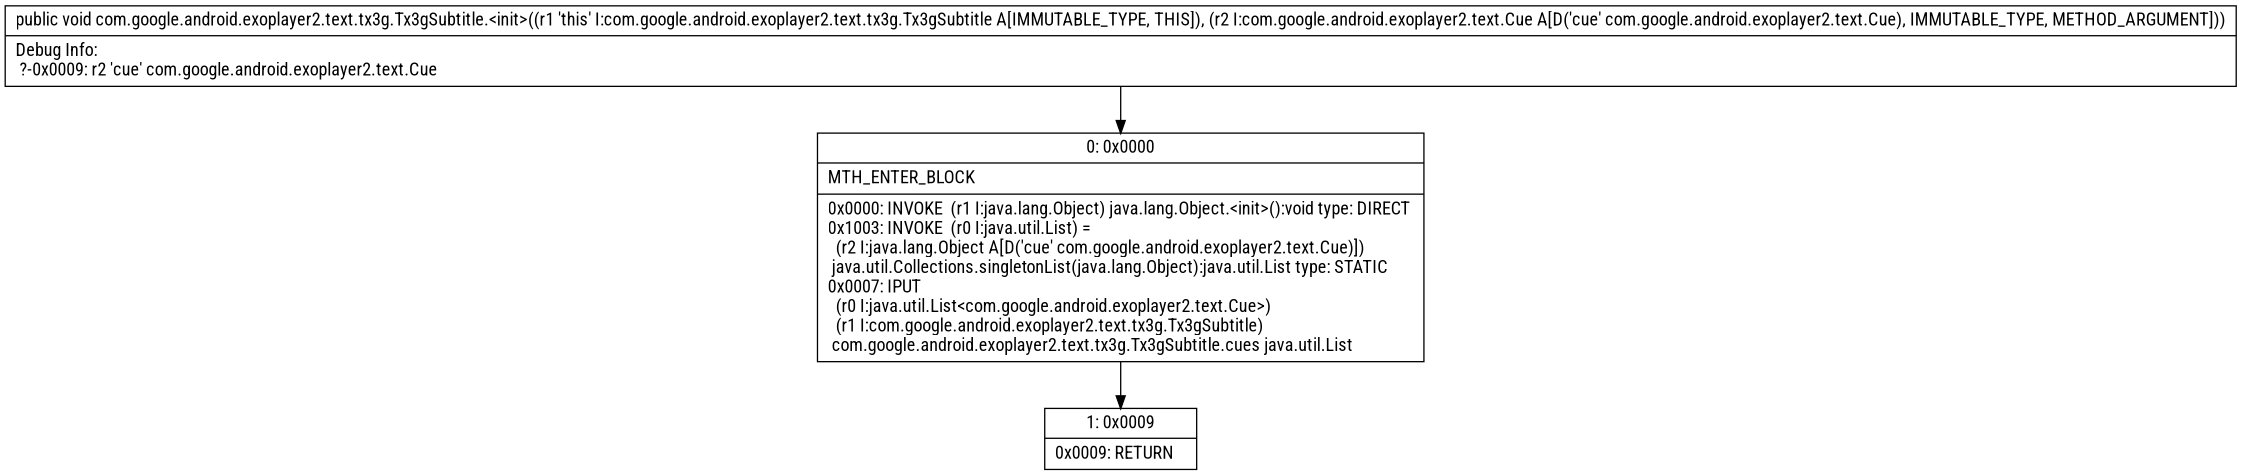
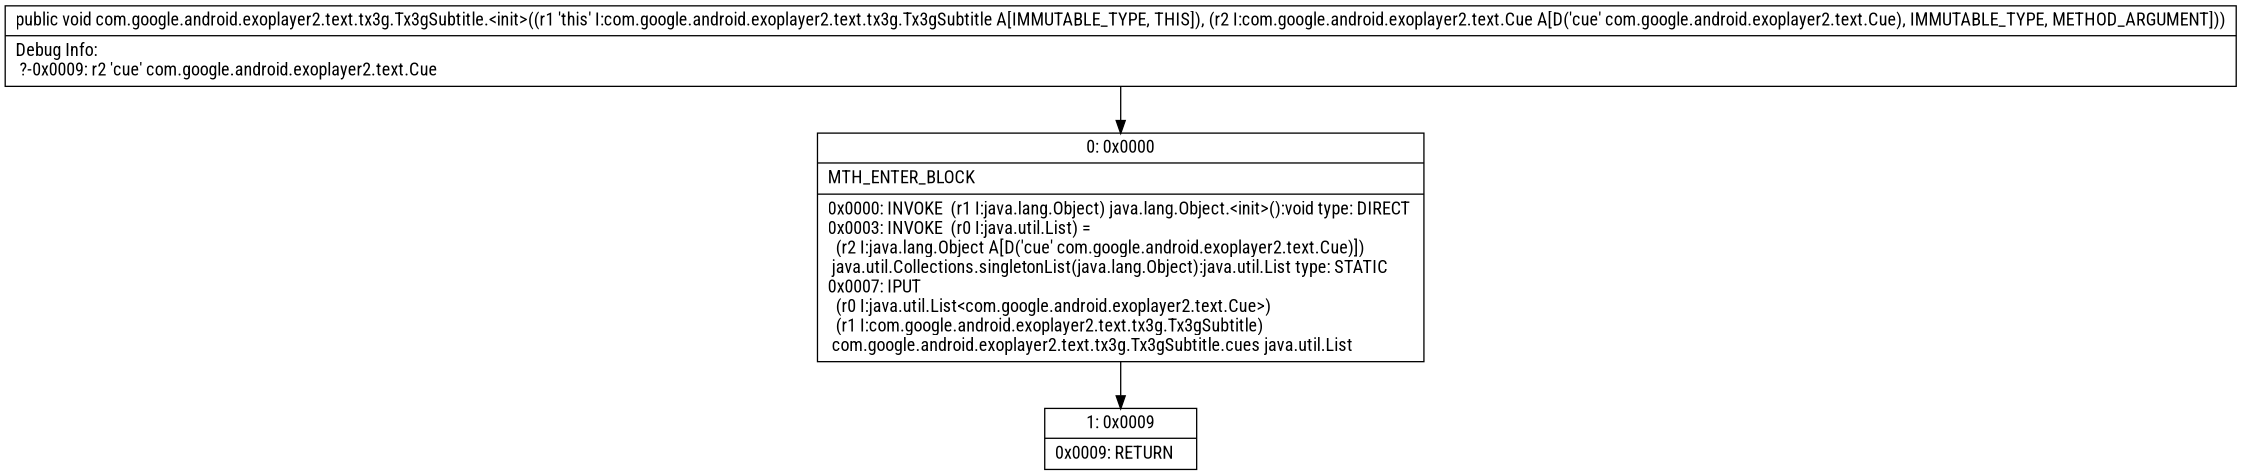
node "0: 0x0000": text "0x1003: INVOKE  (r0 I:java.util.List) =" -> "0x0003: INVOKE  (r0 I:java.util.List) ="
